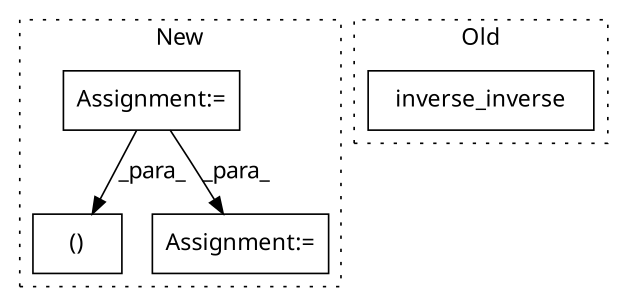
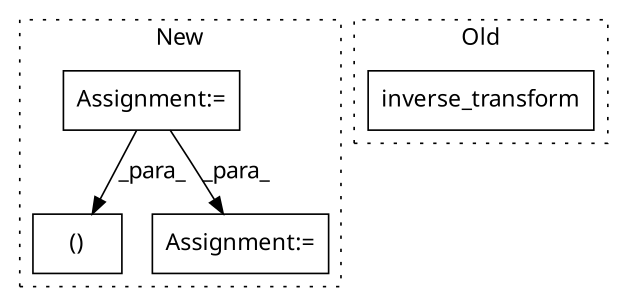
node "inverse_inverse": label "inverse_inverse" -> "inverse_transform"
